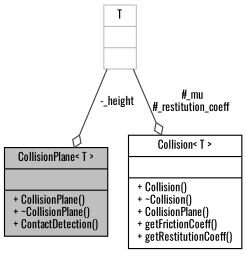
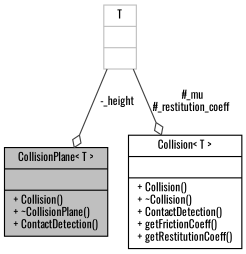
node "CollisionPlane< T >": text "+ CollisionPlane()" -> "+ Collision()"
node "Collision< T >": text "+ CollisionPlane()" -> "+ ContactDetection()"
